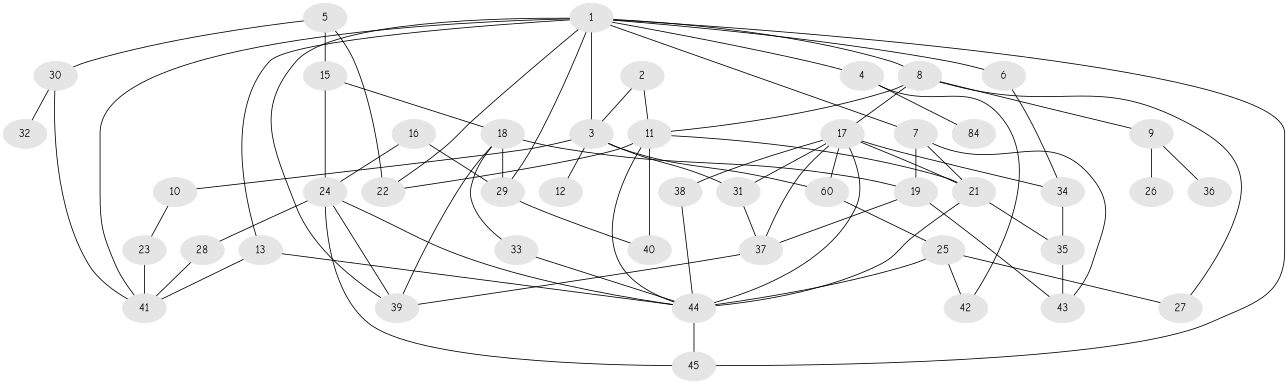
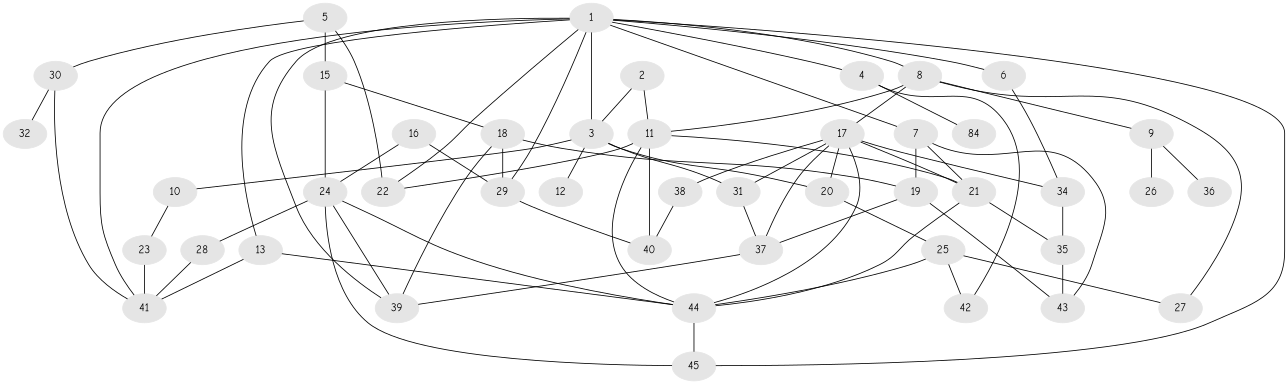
node "60": label "60" -> "20"
node "33": removed
edge "38" -- "44": now "38" -- "40"
